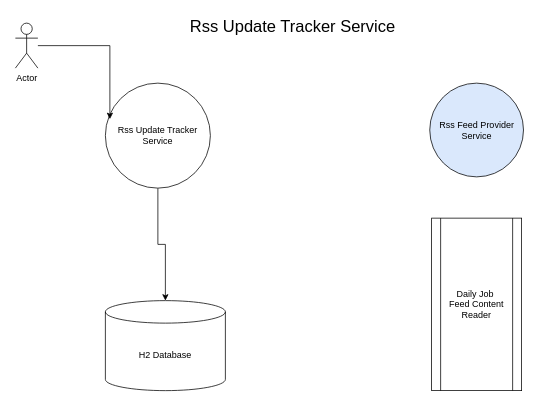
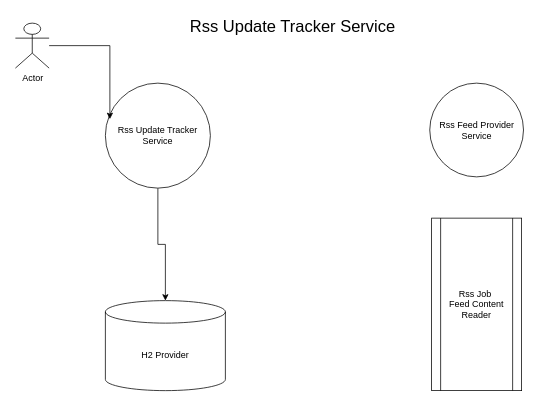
node "Actor": size 23x45 -> 34x45
node "Rss Feed Provider Service": fillcolor #dae8fc -> #ffffff
node "Daily Job Feed Content Reader": label "Daily Job Feed Content Reader" -> "Rss Job Feed Content Reader"
node "H2 Database": label "H2 Database" -> "H2 Provider"
